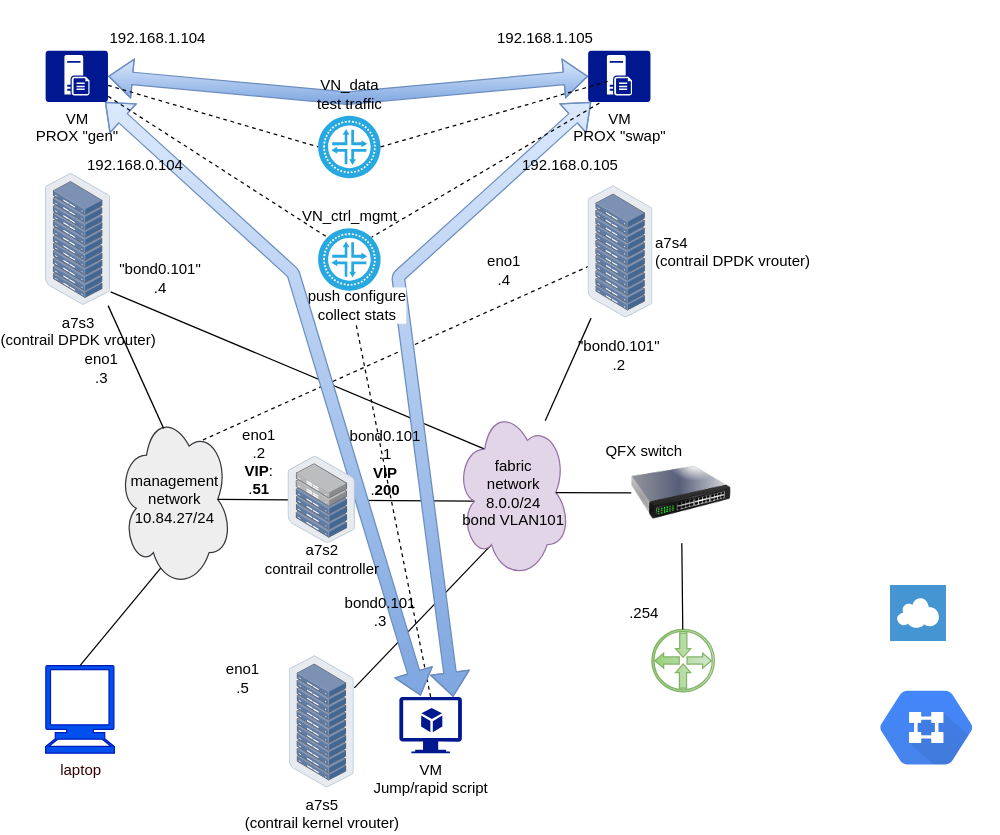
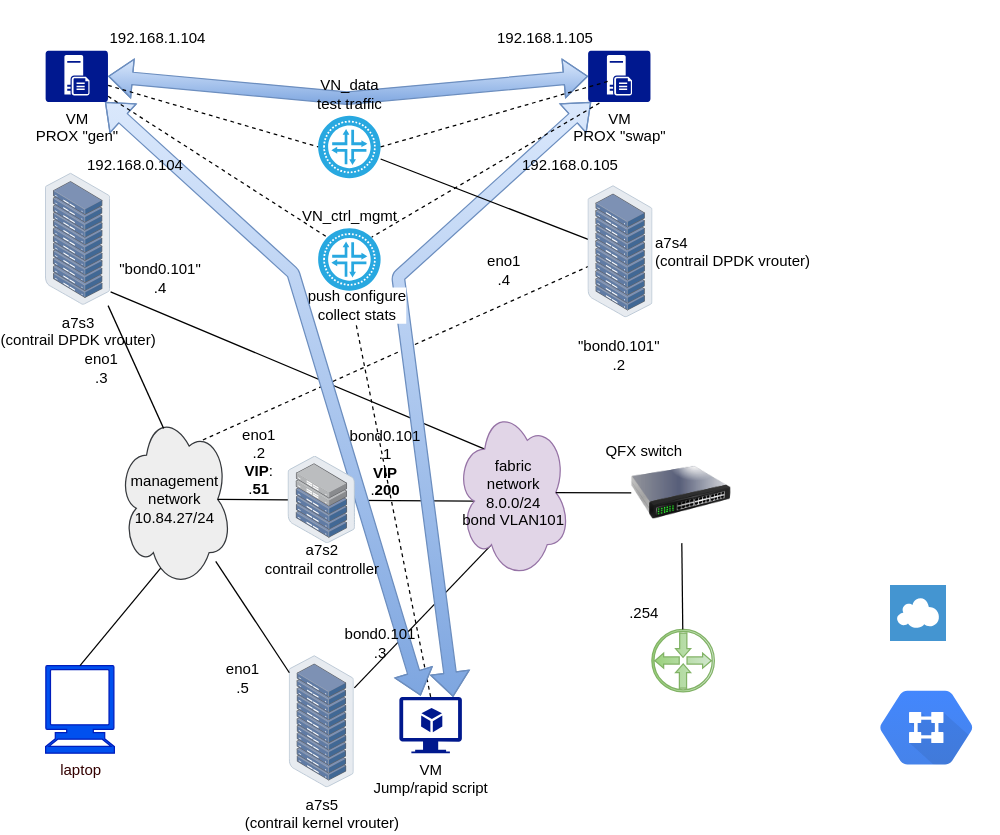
edge "a7s4 (contrail DPDK vrouter)" -- "fabric network 8.0.0/24 bond VLAN101": now "a7s4 (contrail DPDK vrouter)" -- "VN_data test traffic"
node "bond0.101 .3": moved (381, 612) -> (381, 643)
edge "management network 10.84.27/24" -- "a7s5 (contrail kernel vrouter)": added
